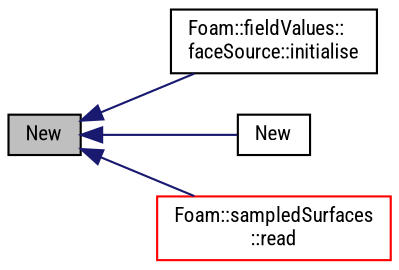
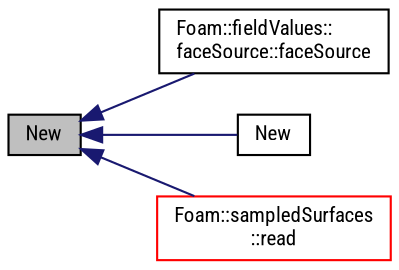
node "Foam::fieldValues:: faceSource::initialise": label "Foam::fieldValues:: faceSource::initialise" -> "Foam::fieldValues:: faceSource::faceSource"
